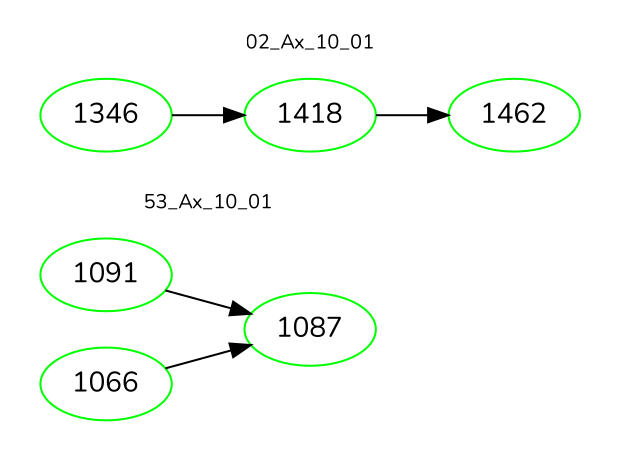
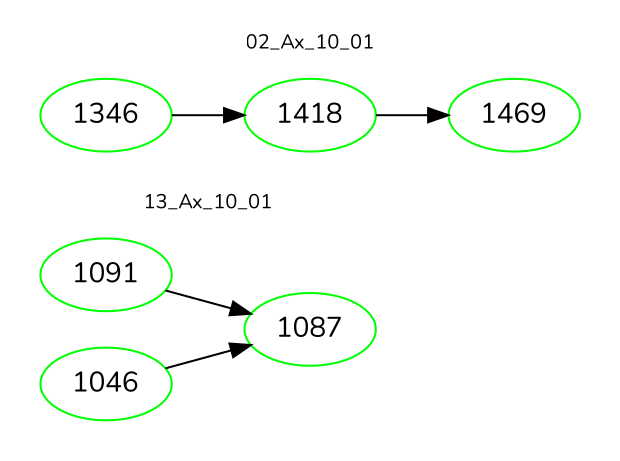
node "1462": label "1462" -> "1469"
cluster "53_Ax_10_01": label "53_Ax_10_01" -> "13_Ax_10_01"
node "1066": label "1066" -> "1046"
